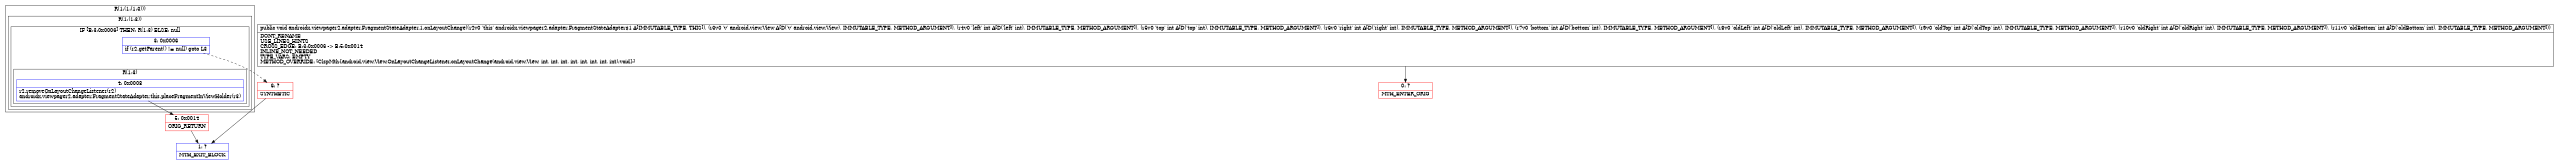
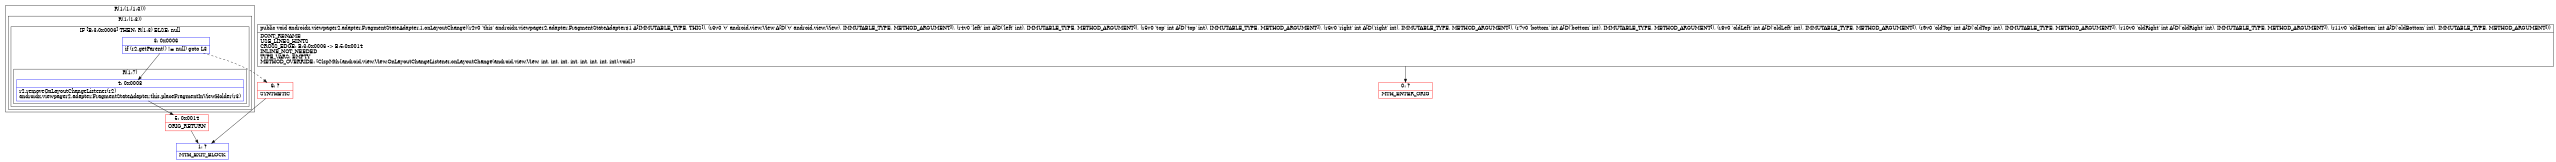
edge "3: 0x0006" -> "4: 0x0008": added
cluster "R(1:3)": label "R(1:3)" -> "R(1:7)"
